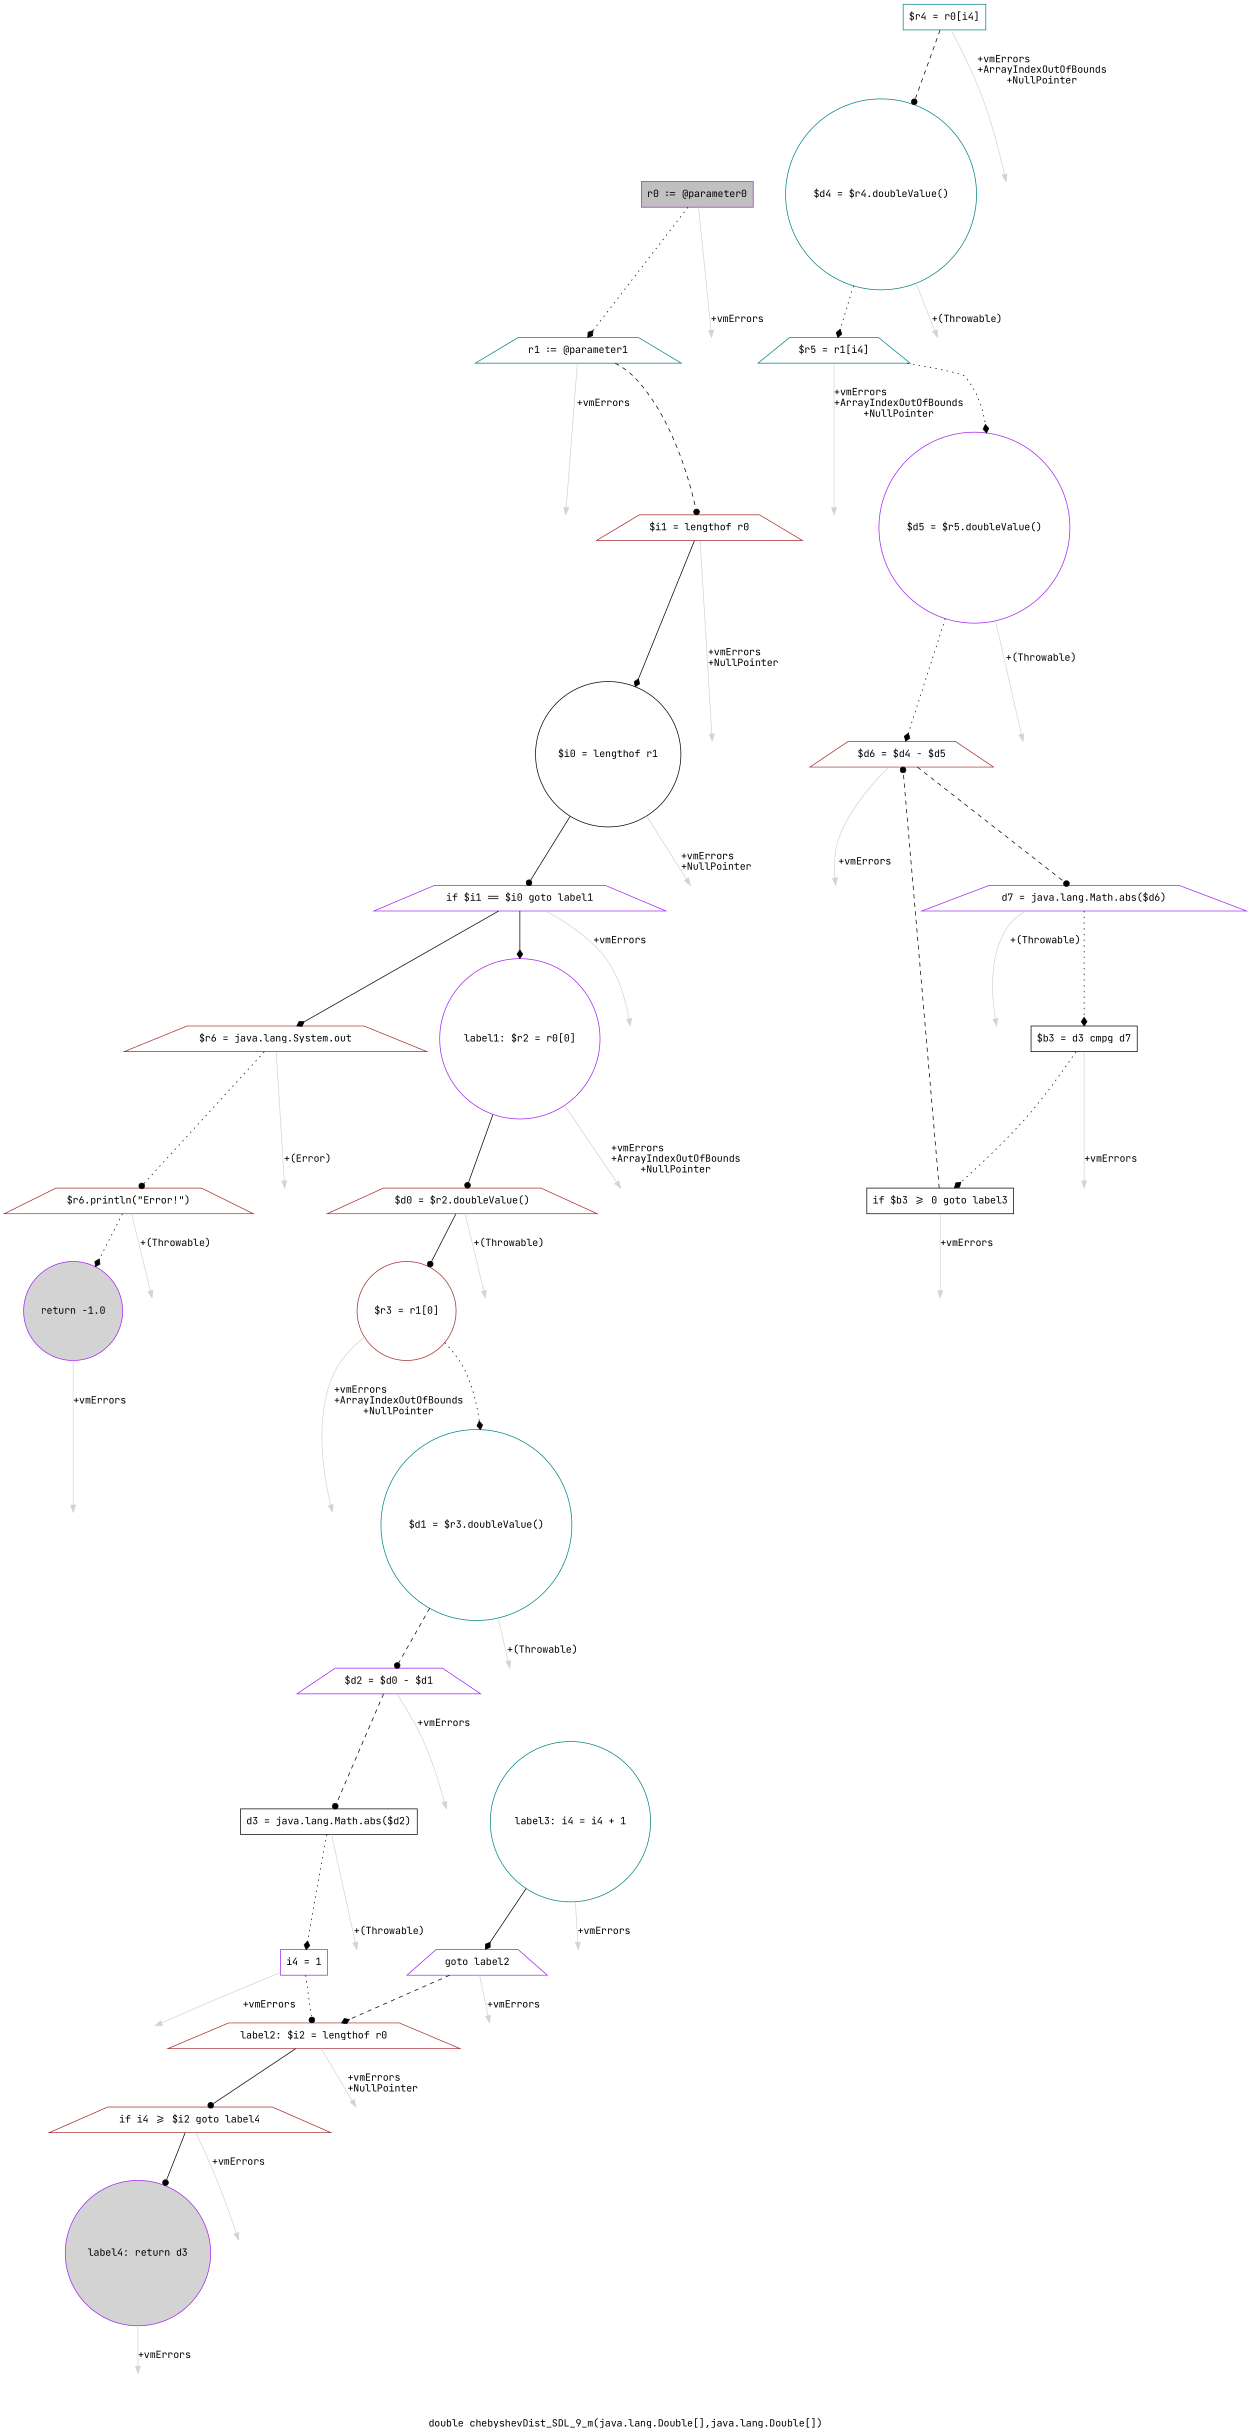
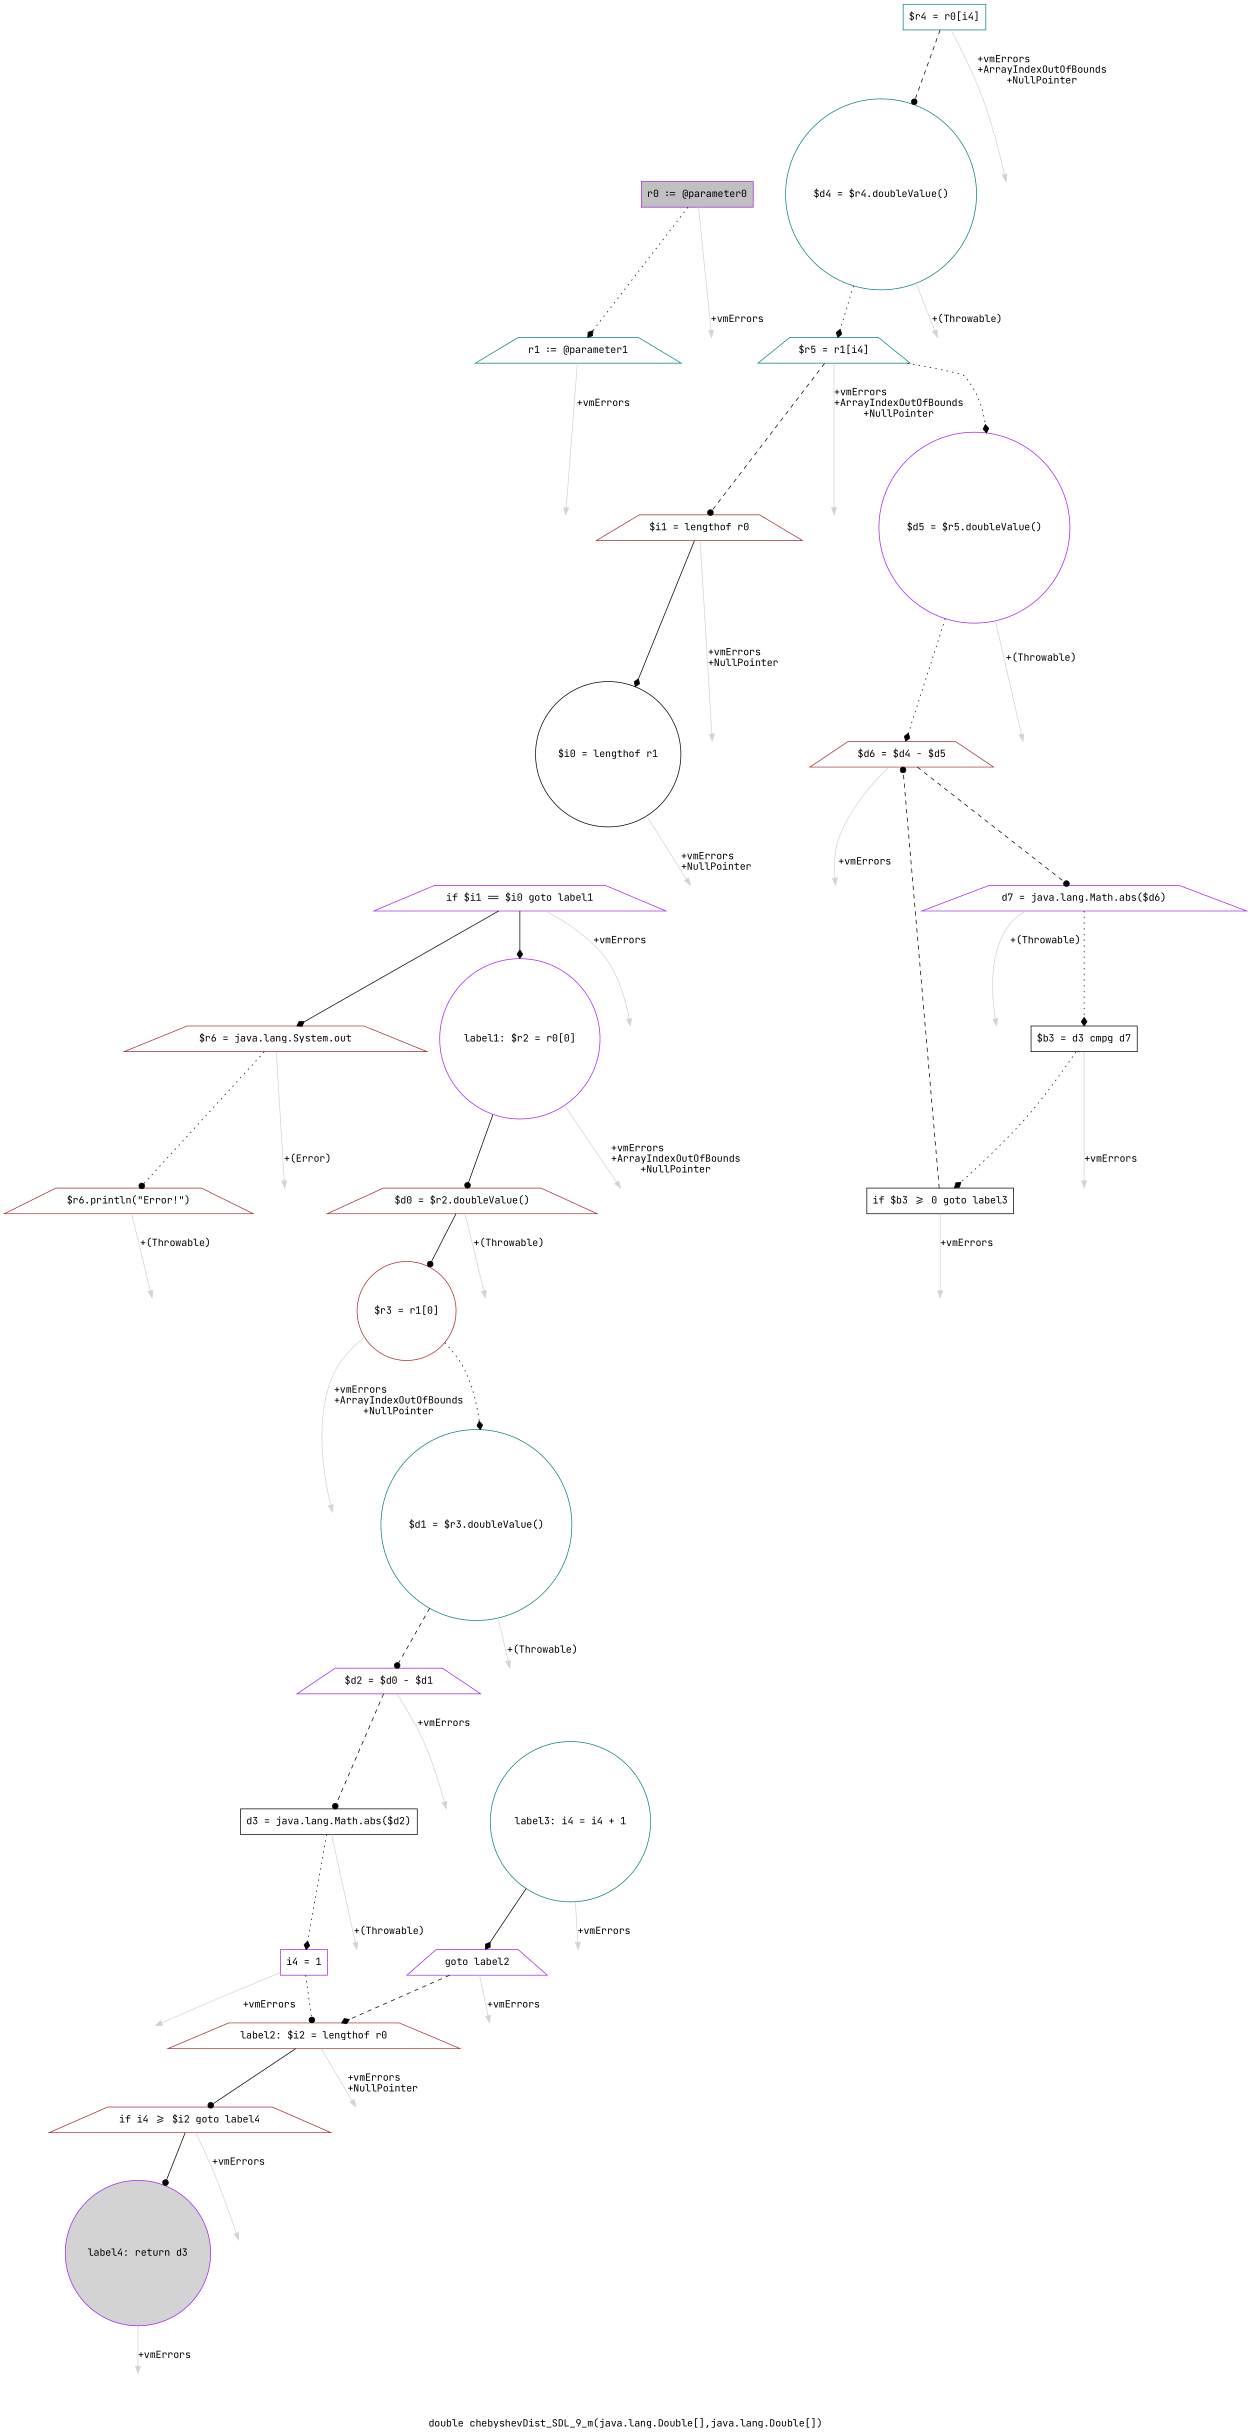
edge "r1 := @parameter1" -> "$i1 = lengthof r0": now "$r5 = r1[i4]" -> "$i1 = lengthof r0"
edge "$i0 = lengthof r1" -> "if $i1 == $i0 goto label1": removed
node "return -1.0": removed
